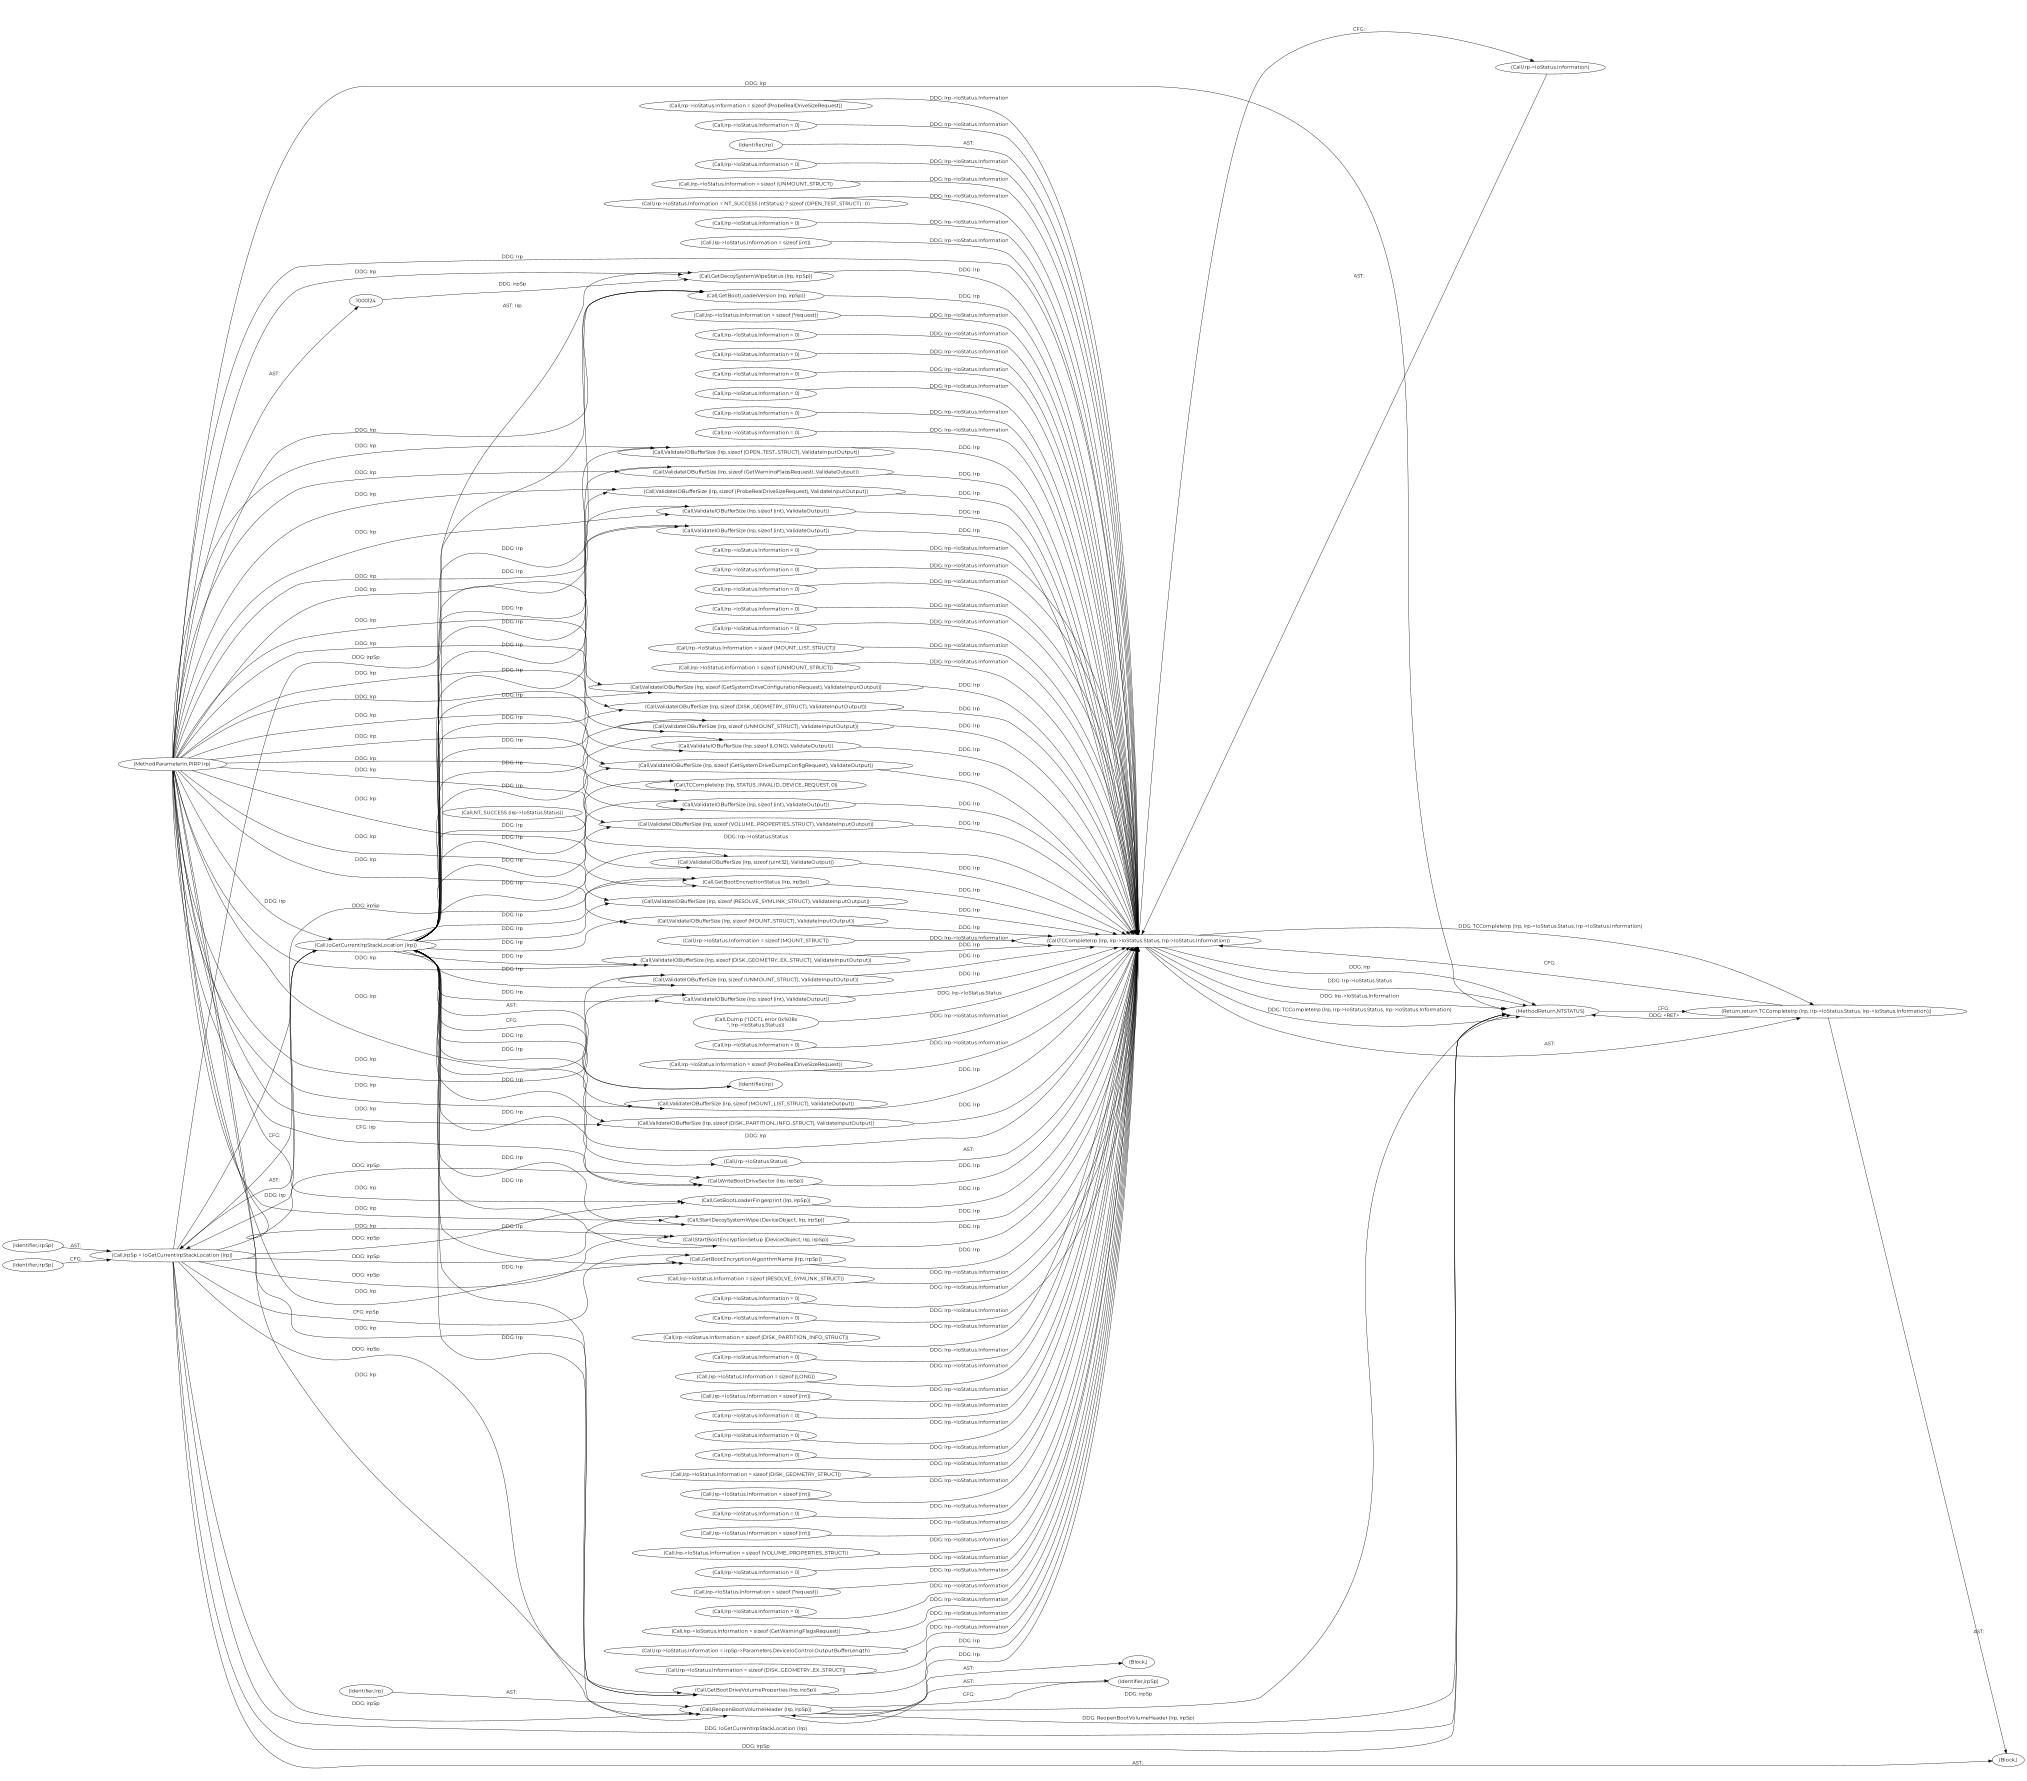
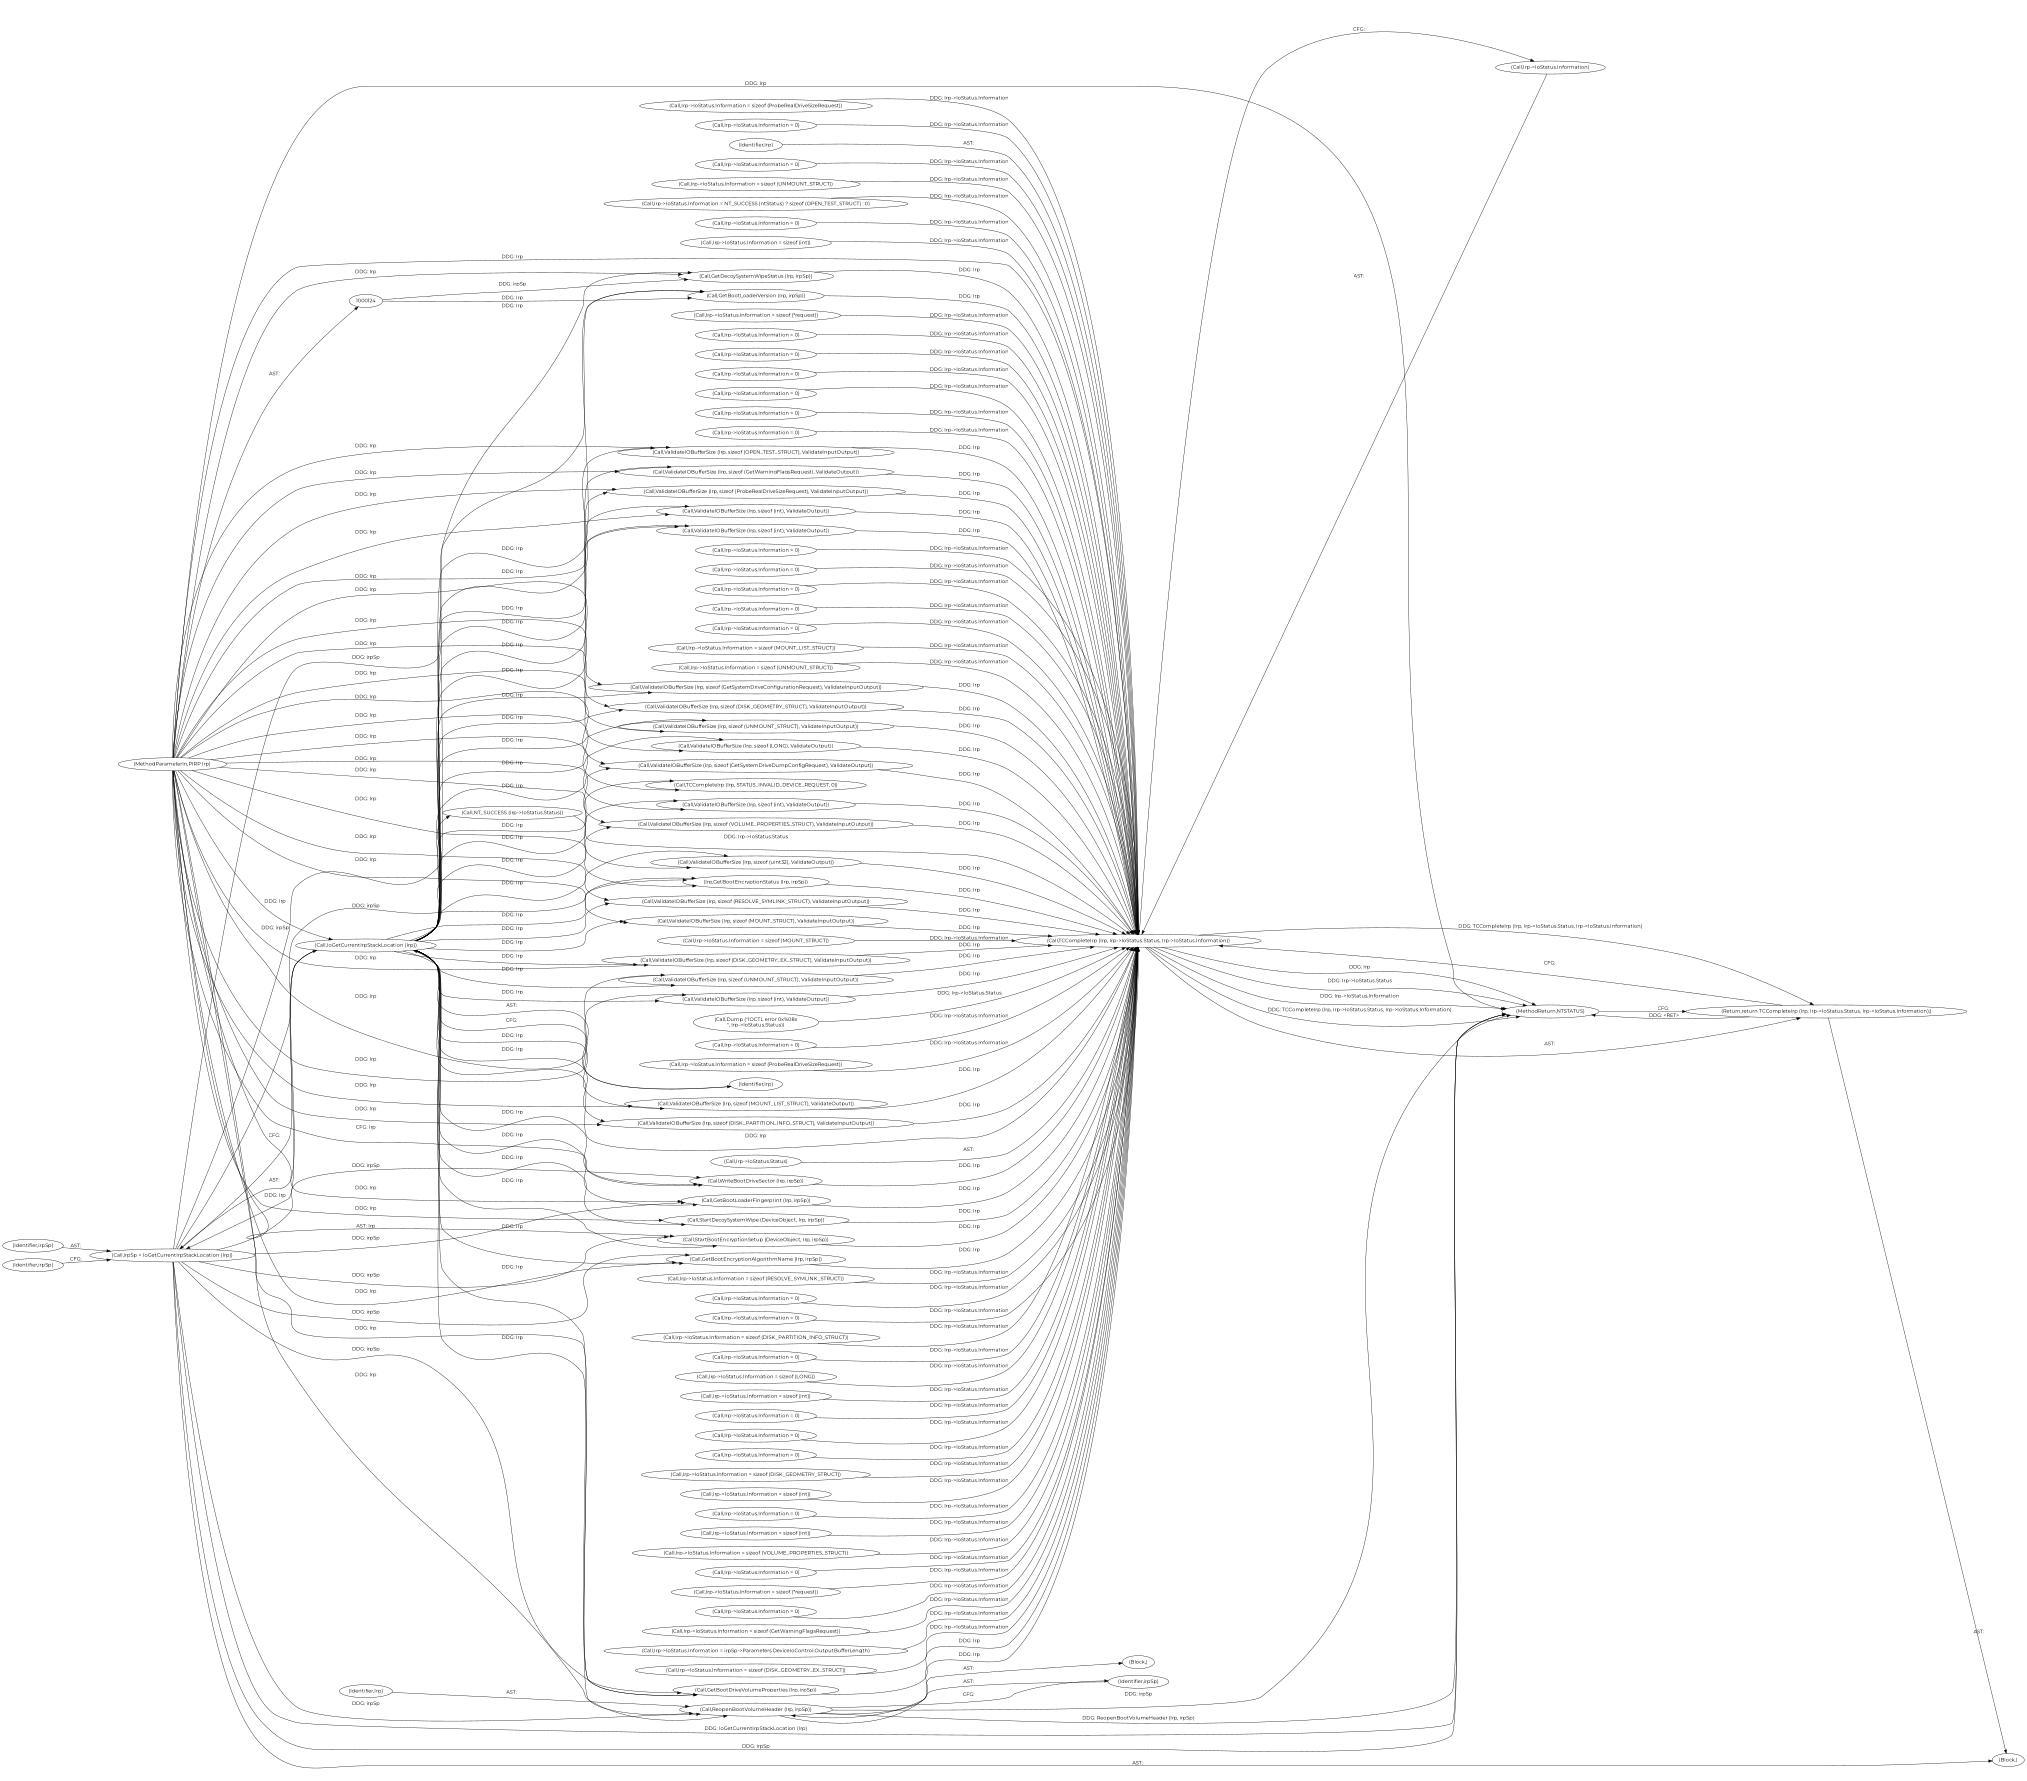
edge "(Call,IoGetCurrentIrpStackLocation (Irp))" -> "(Call,GetDecoySystemWipeStatus (Irp, irpSp))": label "AST: Irp" -> "DDG: Irp"
edge "(MethodParameterIn,PIRP Irp)" -> "(Call,GetBootLoaderVersion (Irp, irpSp))": now "1000124" -> "(Call,GetBootLoaderVersion (Irp, irpSp))"
node "(Call,GetBootEncryptionStatus (Irp, irpSp))": label "(Call,GetBootEncryptionStatus (Irp, irpSp))" -> "(Irp,GetBootEncryptionStatus (Irp, irpSp))"
edge "(Call,IoGetCurrentIrpStackLocation (Irp))" -> "(Call,Irp->IoStatus.Status)": now "(Call,IoGetCurrentIrpStackLocation (Irp))" -> "(Call,GetBootLoaderFingerprint (Irp, irpSp))"
edge "(MethodParameterIn,PIRP Irp)" -> "(Call,StartBootEncryptionSetup (DeviceObject, Irp, irpSp))": label "DDG: Irp" -> "AST: Irp"
edge "(Call,irpSp = IoGetCurrentIrpStackLocation (Irp))" -> "(Call,StartDecoySystemWipe (DeviceObject, Irp, irpSp))": now "(Call,irpSp = IoGetCurrentIrpStackLocation (Irp))" -> "(Call,NT_SUCCESS (Irp->IoStatus.Status))"
edge "(Call,irpSp = IoGetCurrentIrpStackLocation (Irp))" -> "(Call,GetBootEncryptionAlgorithmName (Irp, irpSp))": label "CFG: irpSp" -> "DDG: irpSp"
